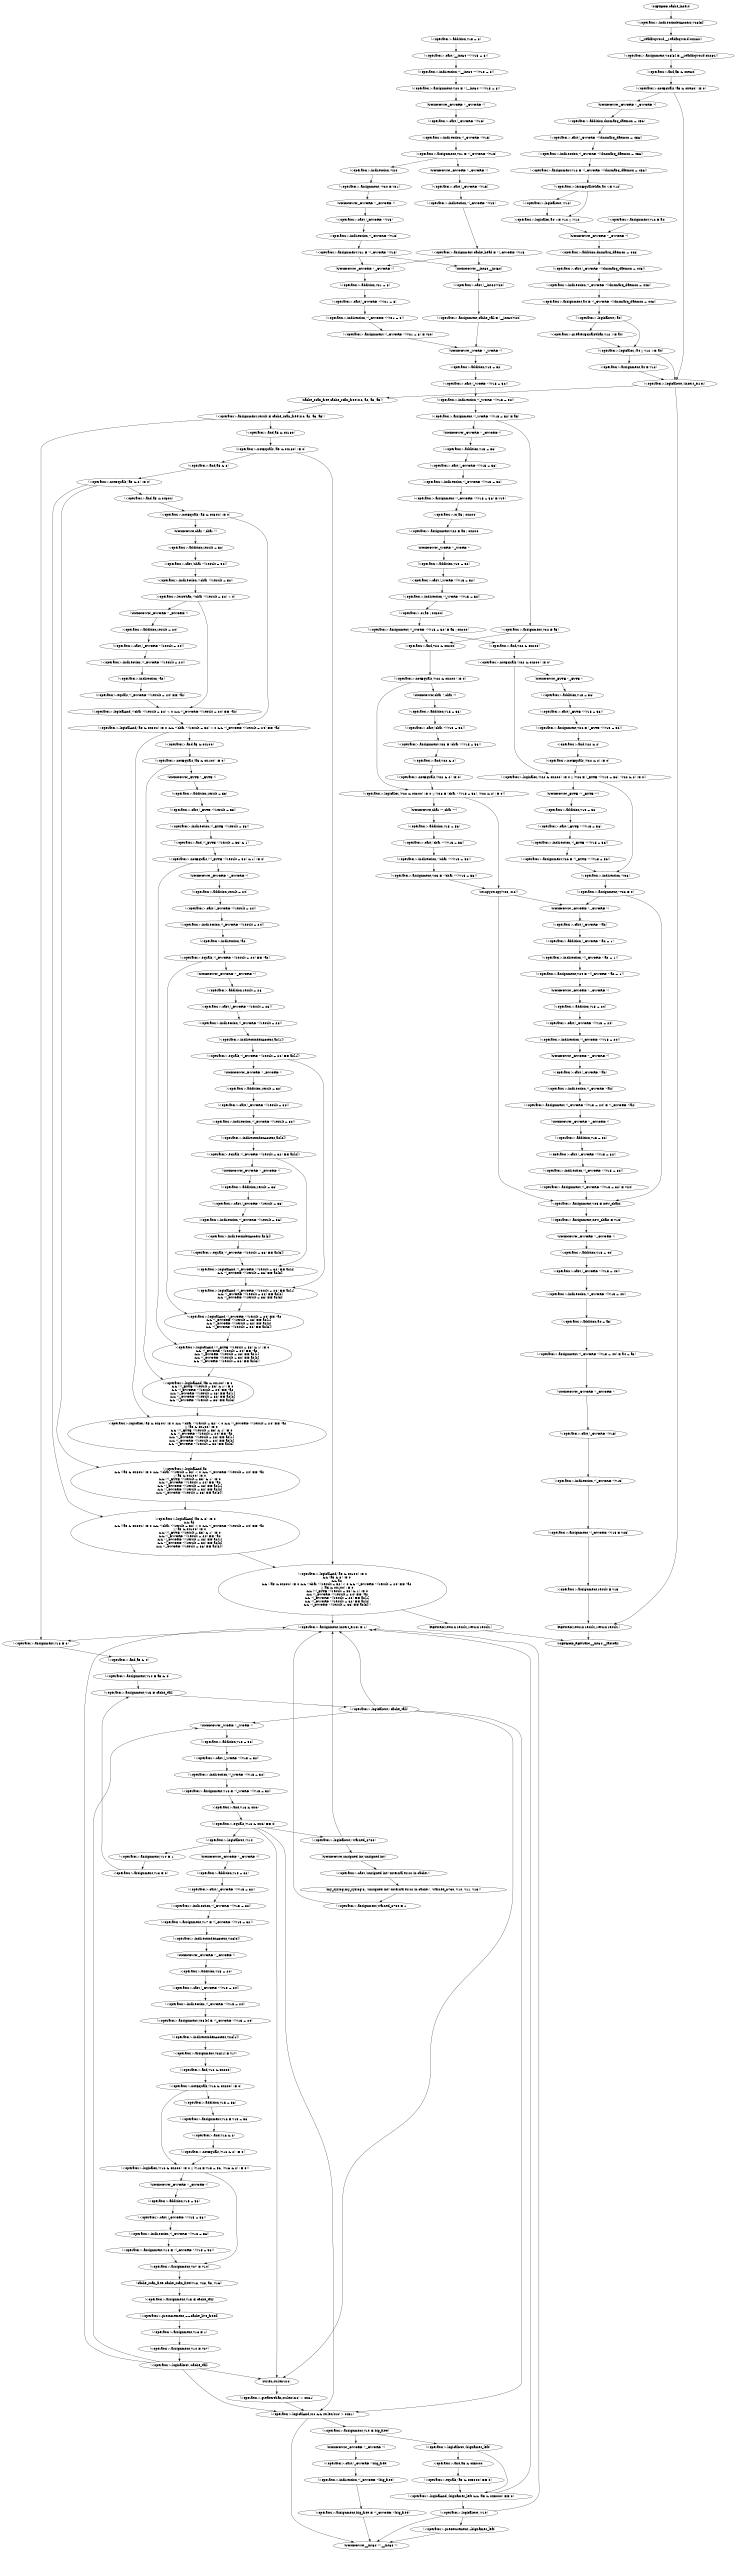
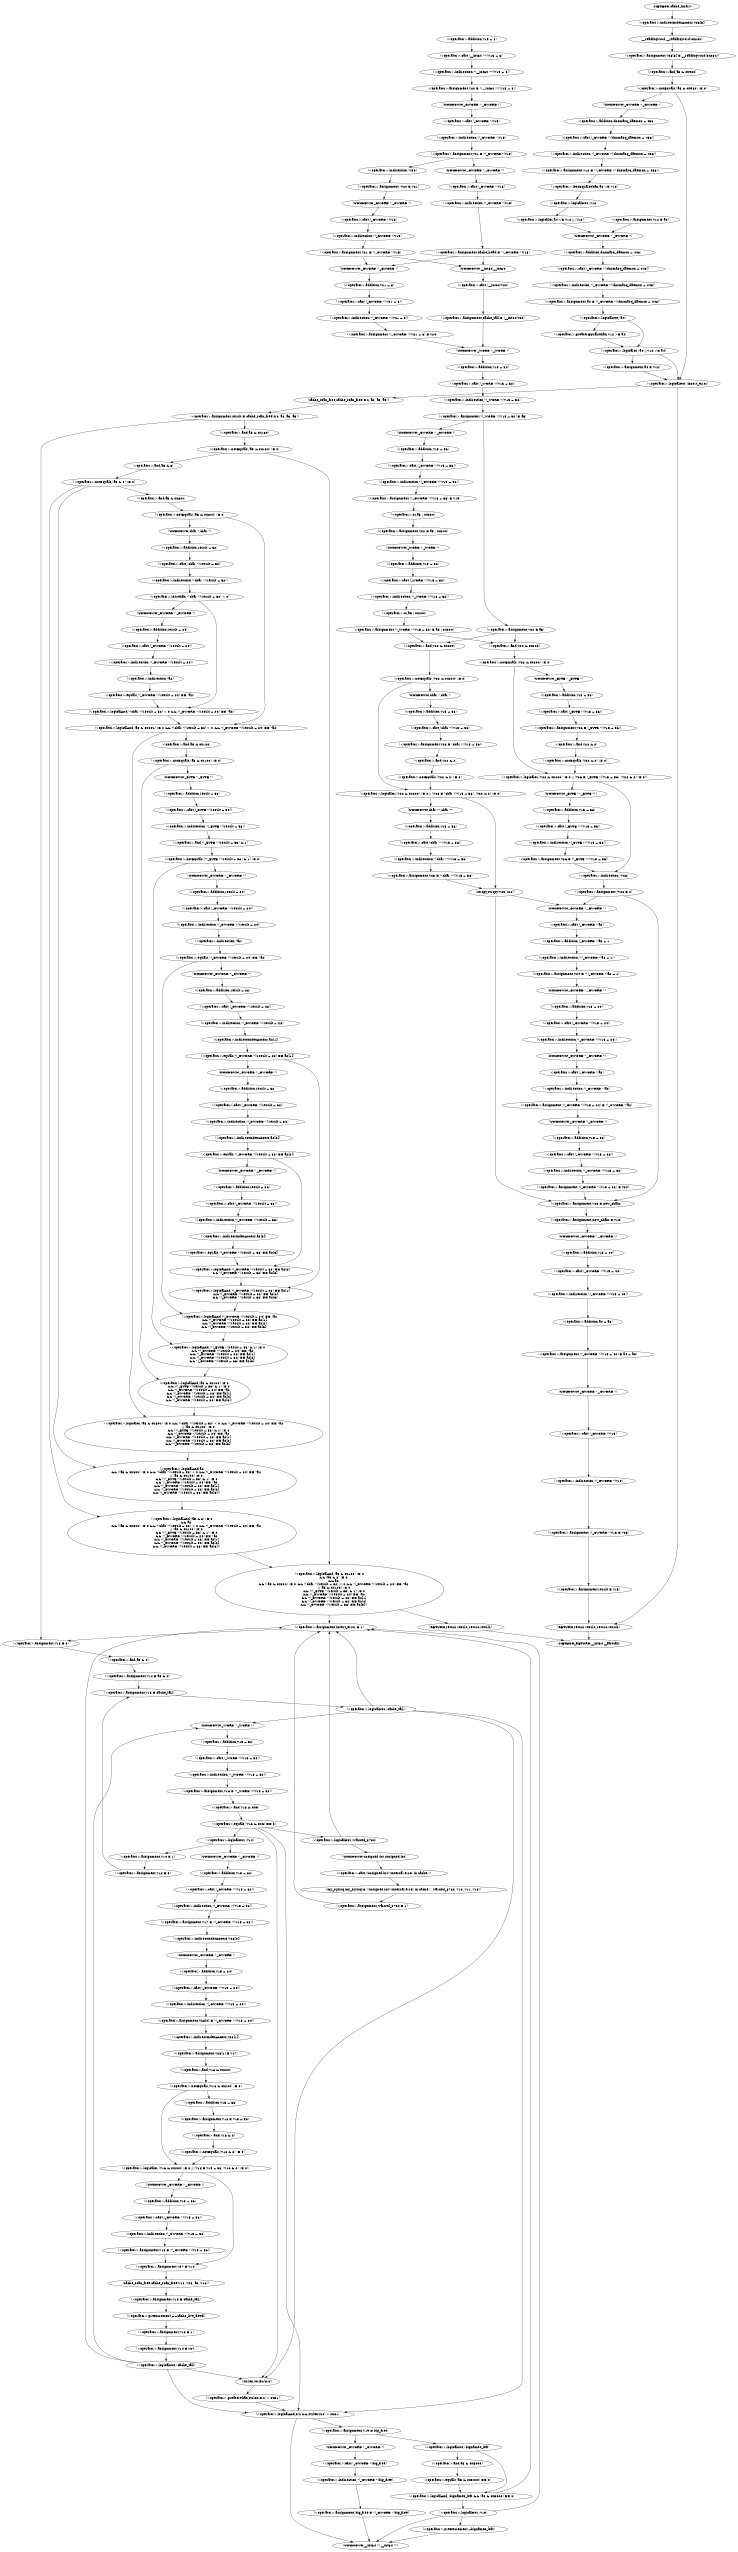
edge "(<operator>.lessEqualsThan,a4 <= v12)" -> "(<operator>.logicalOr,a4 <= v12 || !v12)": removed
